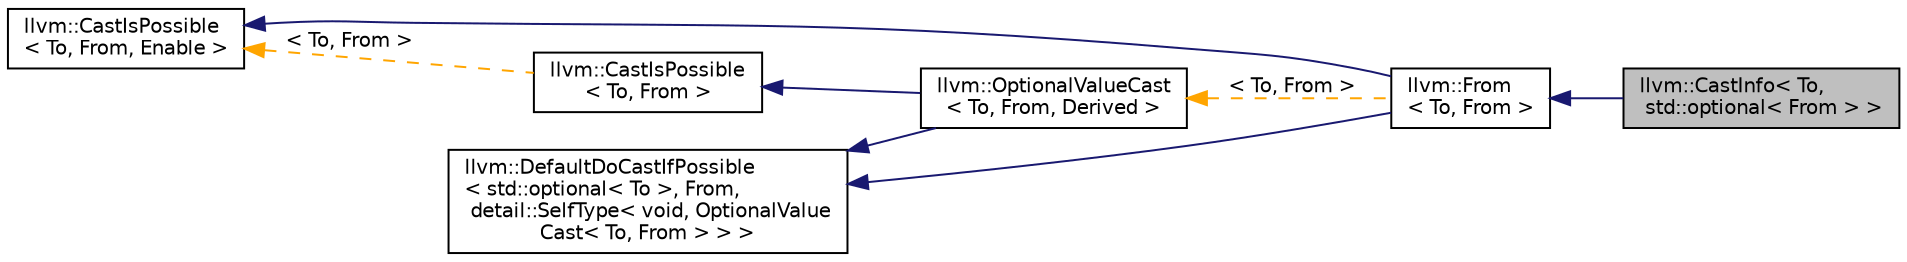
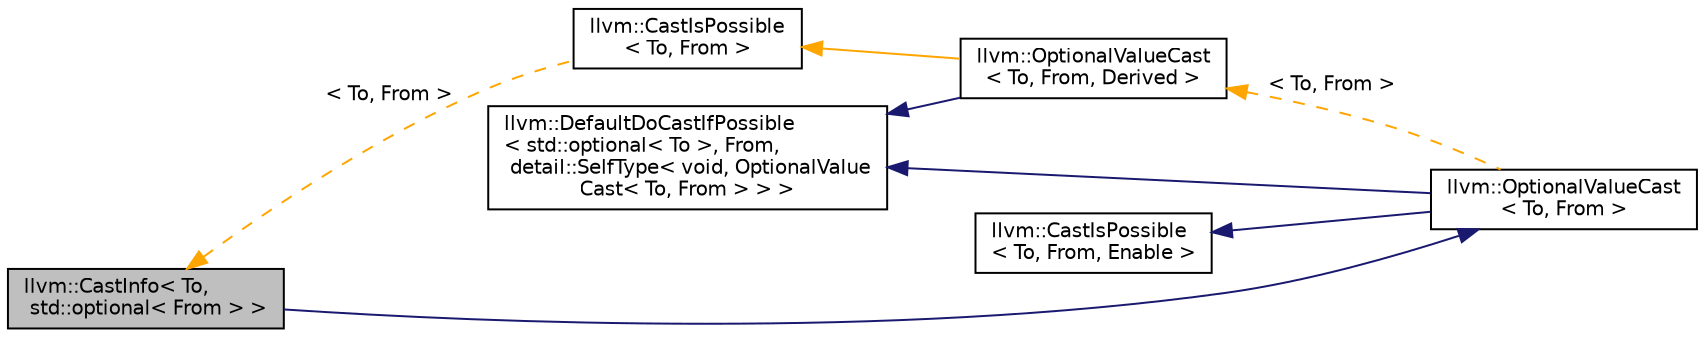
edge "llvm::CastIsPossible < To, From >" -> "llvm::CastIsPossible < To, From, Enable >": now "llvm::CastIsPossible < To, From >" -> "llvm::CastInfo< To, std::optional< From > >"
edge "llvm::OptionalValueCast < To, From, Derived >" -> "llvm::CastIsPossible < To, From >": color midnightblue -> orange
node "llvm::From < To, From >": label "llvm::From < To, From >" -> "llvm::OptionalValueCast < To, From >"
